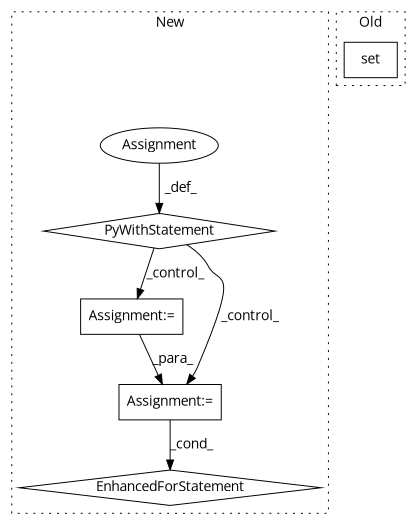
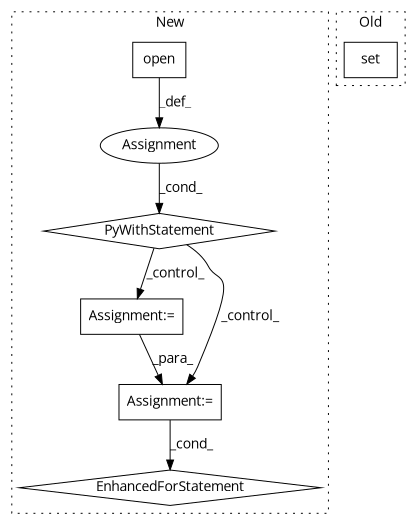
node "open": added
edge "Assignment" -> "PyWithStatement": label "_def_" -> "_cond_"
